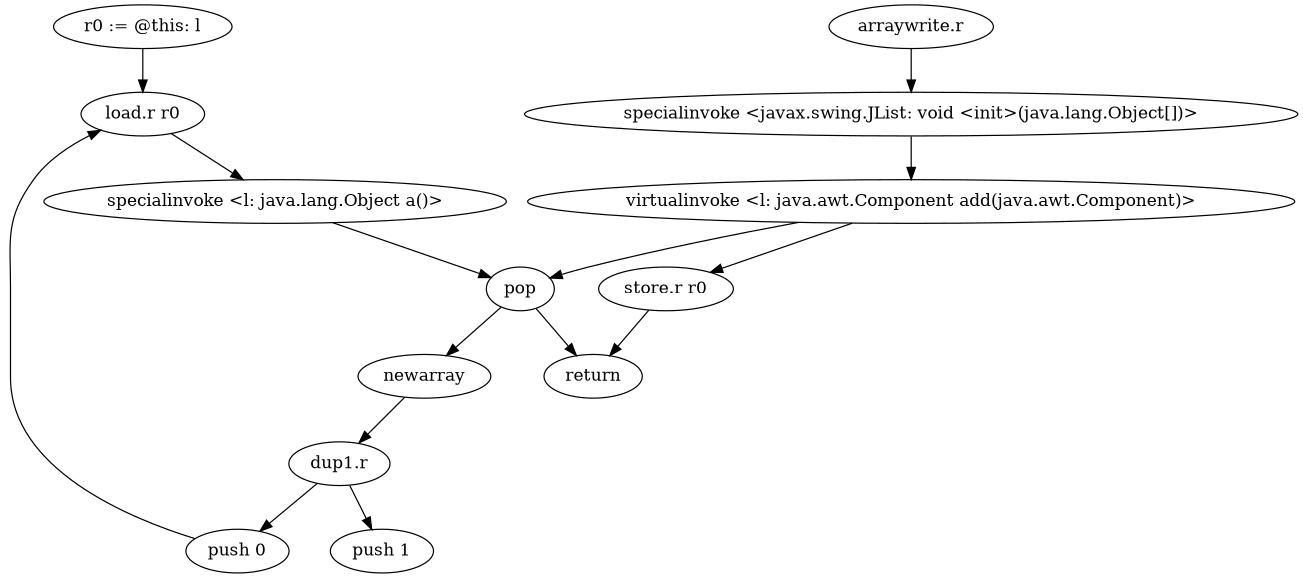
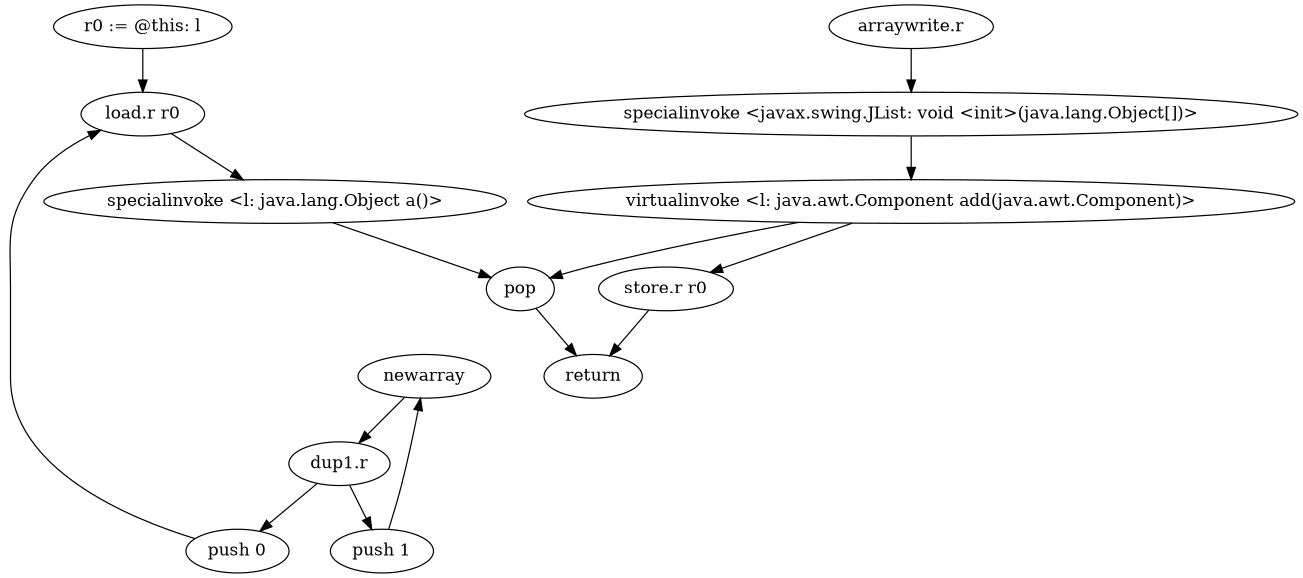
edge "pop" -> "newarray": now "push 1" -> "newarray"
